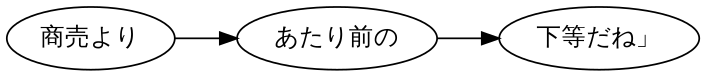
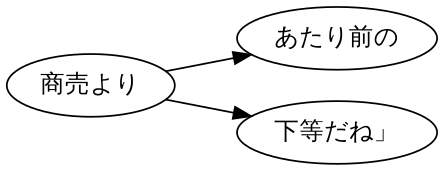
edge "あたり前の" -> "下等だね」": now "商売より" -> "下等だね」"
